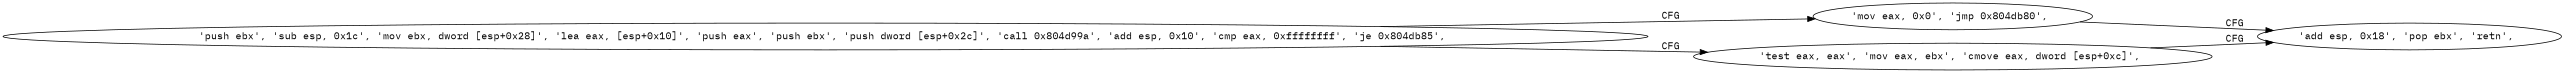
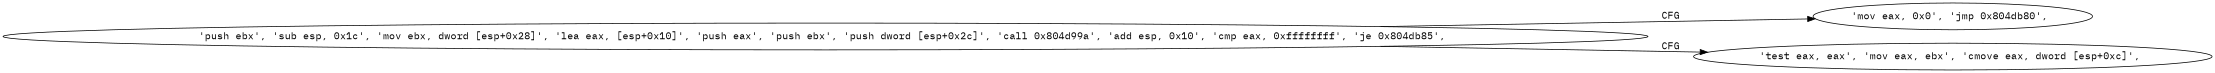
node "'add esp, 0x18', 'pop ebx', 'retn',": removed
